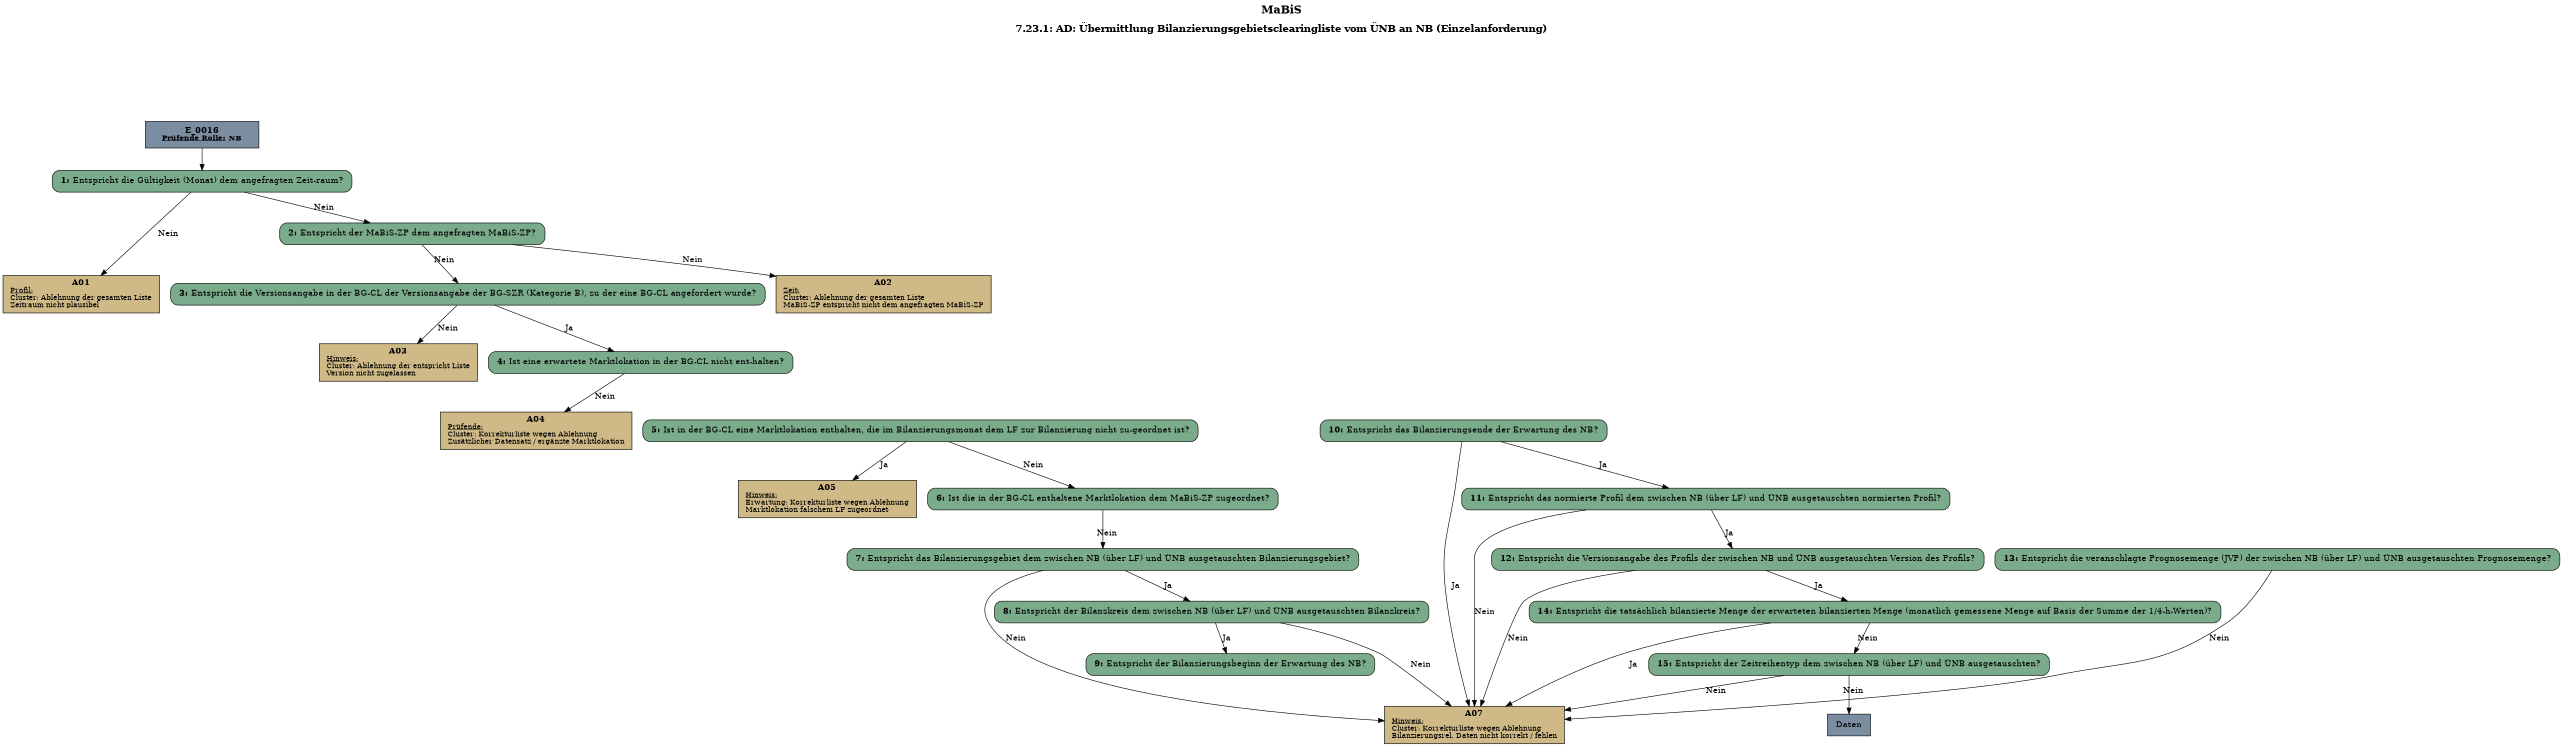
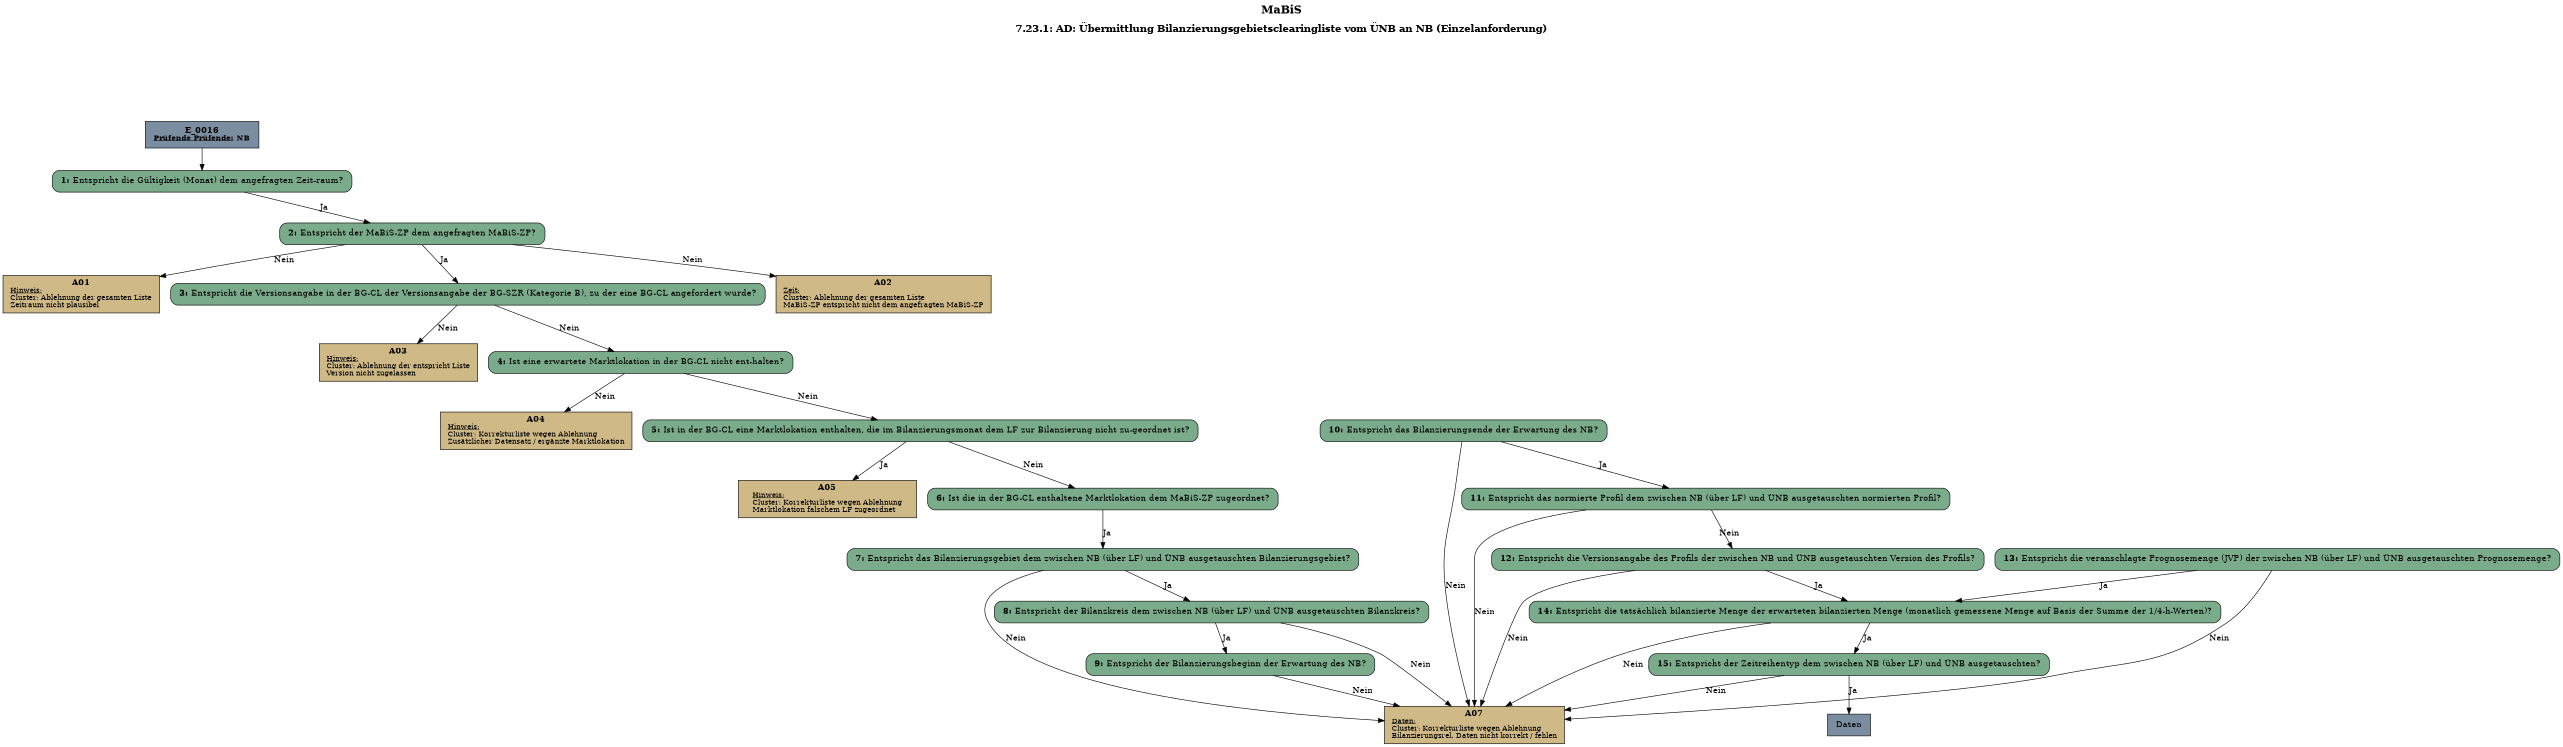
node "E_0016": text "Prüfende Rolle:" -> "Prüfende Prüfende:"
edge "1:" -> "2:": label "Nein" -> "Ja"
edge "1:" -> "A01": now "2:" -> "A01"
edge "2:" -> "3:": label "Nein" -> "Ja"
node "A01": text "Profil:" -> "Hinweis:"
edge "3:" -> "4:": label "Ja" -> "Nein"
edge "4:" -> "5:": added, label "Nein"
node "A04": text "Prüfende:" -> "Hinweis:"
node "A05": text "Erwartung: Korrekturliste wegen Ablehnung" -> "Cluster: Korrekturliste wegen Ablehnung"
edge "6:" -> "7:": label "Nein" -> "Ja"
edge "11:" -> "12:": label "Ja" -> "Nein"
edge "13:" -> "14:": added, label "Ja"
edge "10:" -> "A07": label "Ja" -> "Nein"
edge "14:" -> "15:": label "Nein" -> "Ja"
edge "14:" -> "A07": label "Ja" -> "Nein"
edge "9:" -> "A07": added, label "Nein"
edge "15:" -> "Daten": label "Nein" -> "Ja"
node "A07": text "Hinweis:" -> "Daten:"
